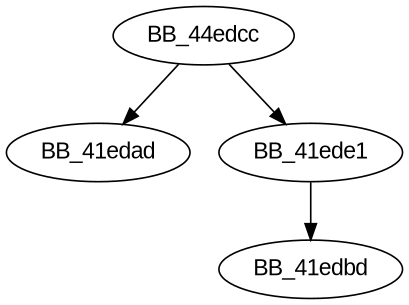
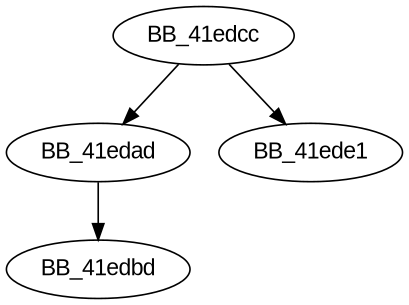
node "BB_44edcc": label "BB_44edcc" -> "BB_41edcc"
edge "BB_41ede1" -> "BB_41edbd": now "BB_41edad" -> "BB_41edbd"
